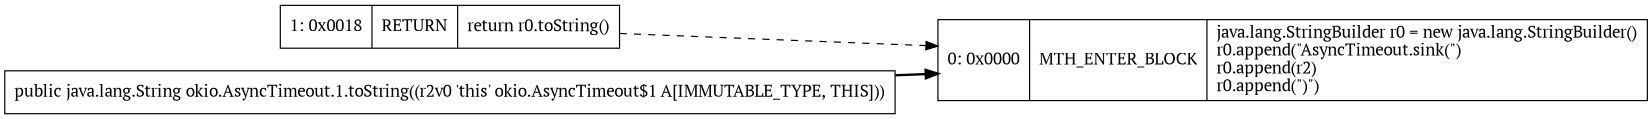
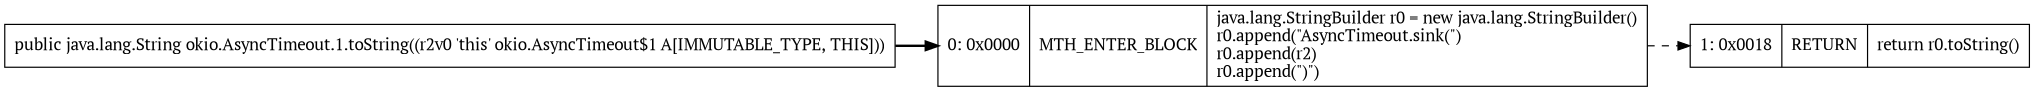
edge "1: 0x0018" -> "0: 0x0000": reversed
